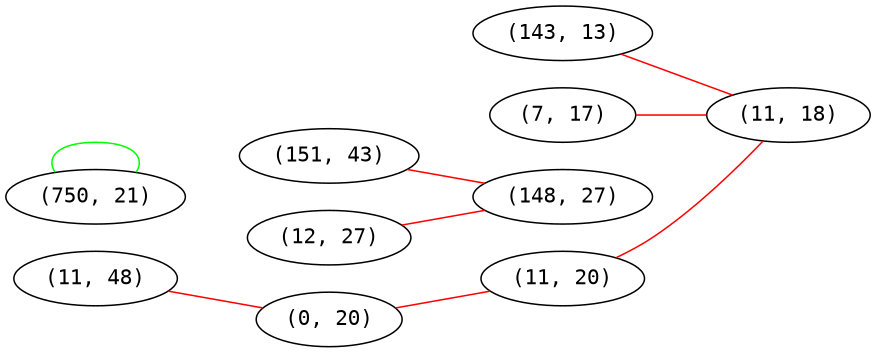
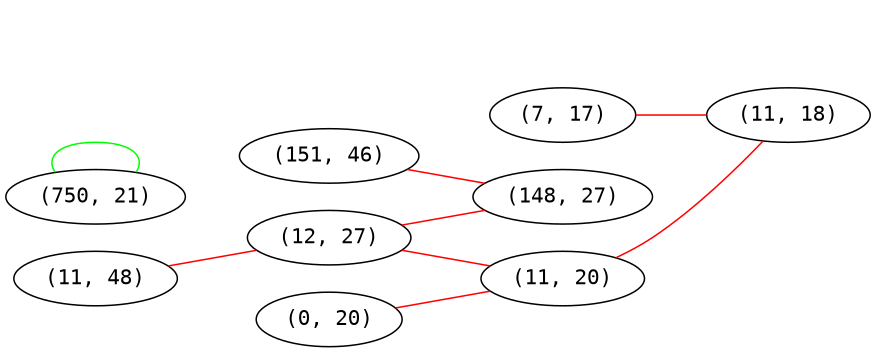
node "(143, 13)": removed
node "(151, 43)": label "(151, 43)" -> "(151, 46)"
edge "(12, 27)" -- "(11, 20)": added
edge "(11, 48)" -- "(0, 20)": now "(11, 48)" -- "(12, 27)"
